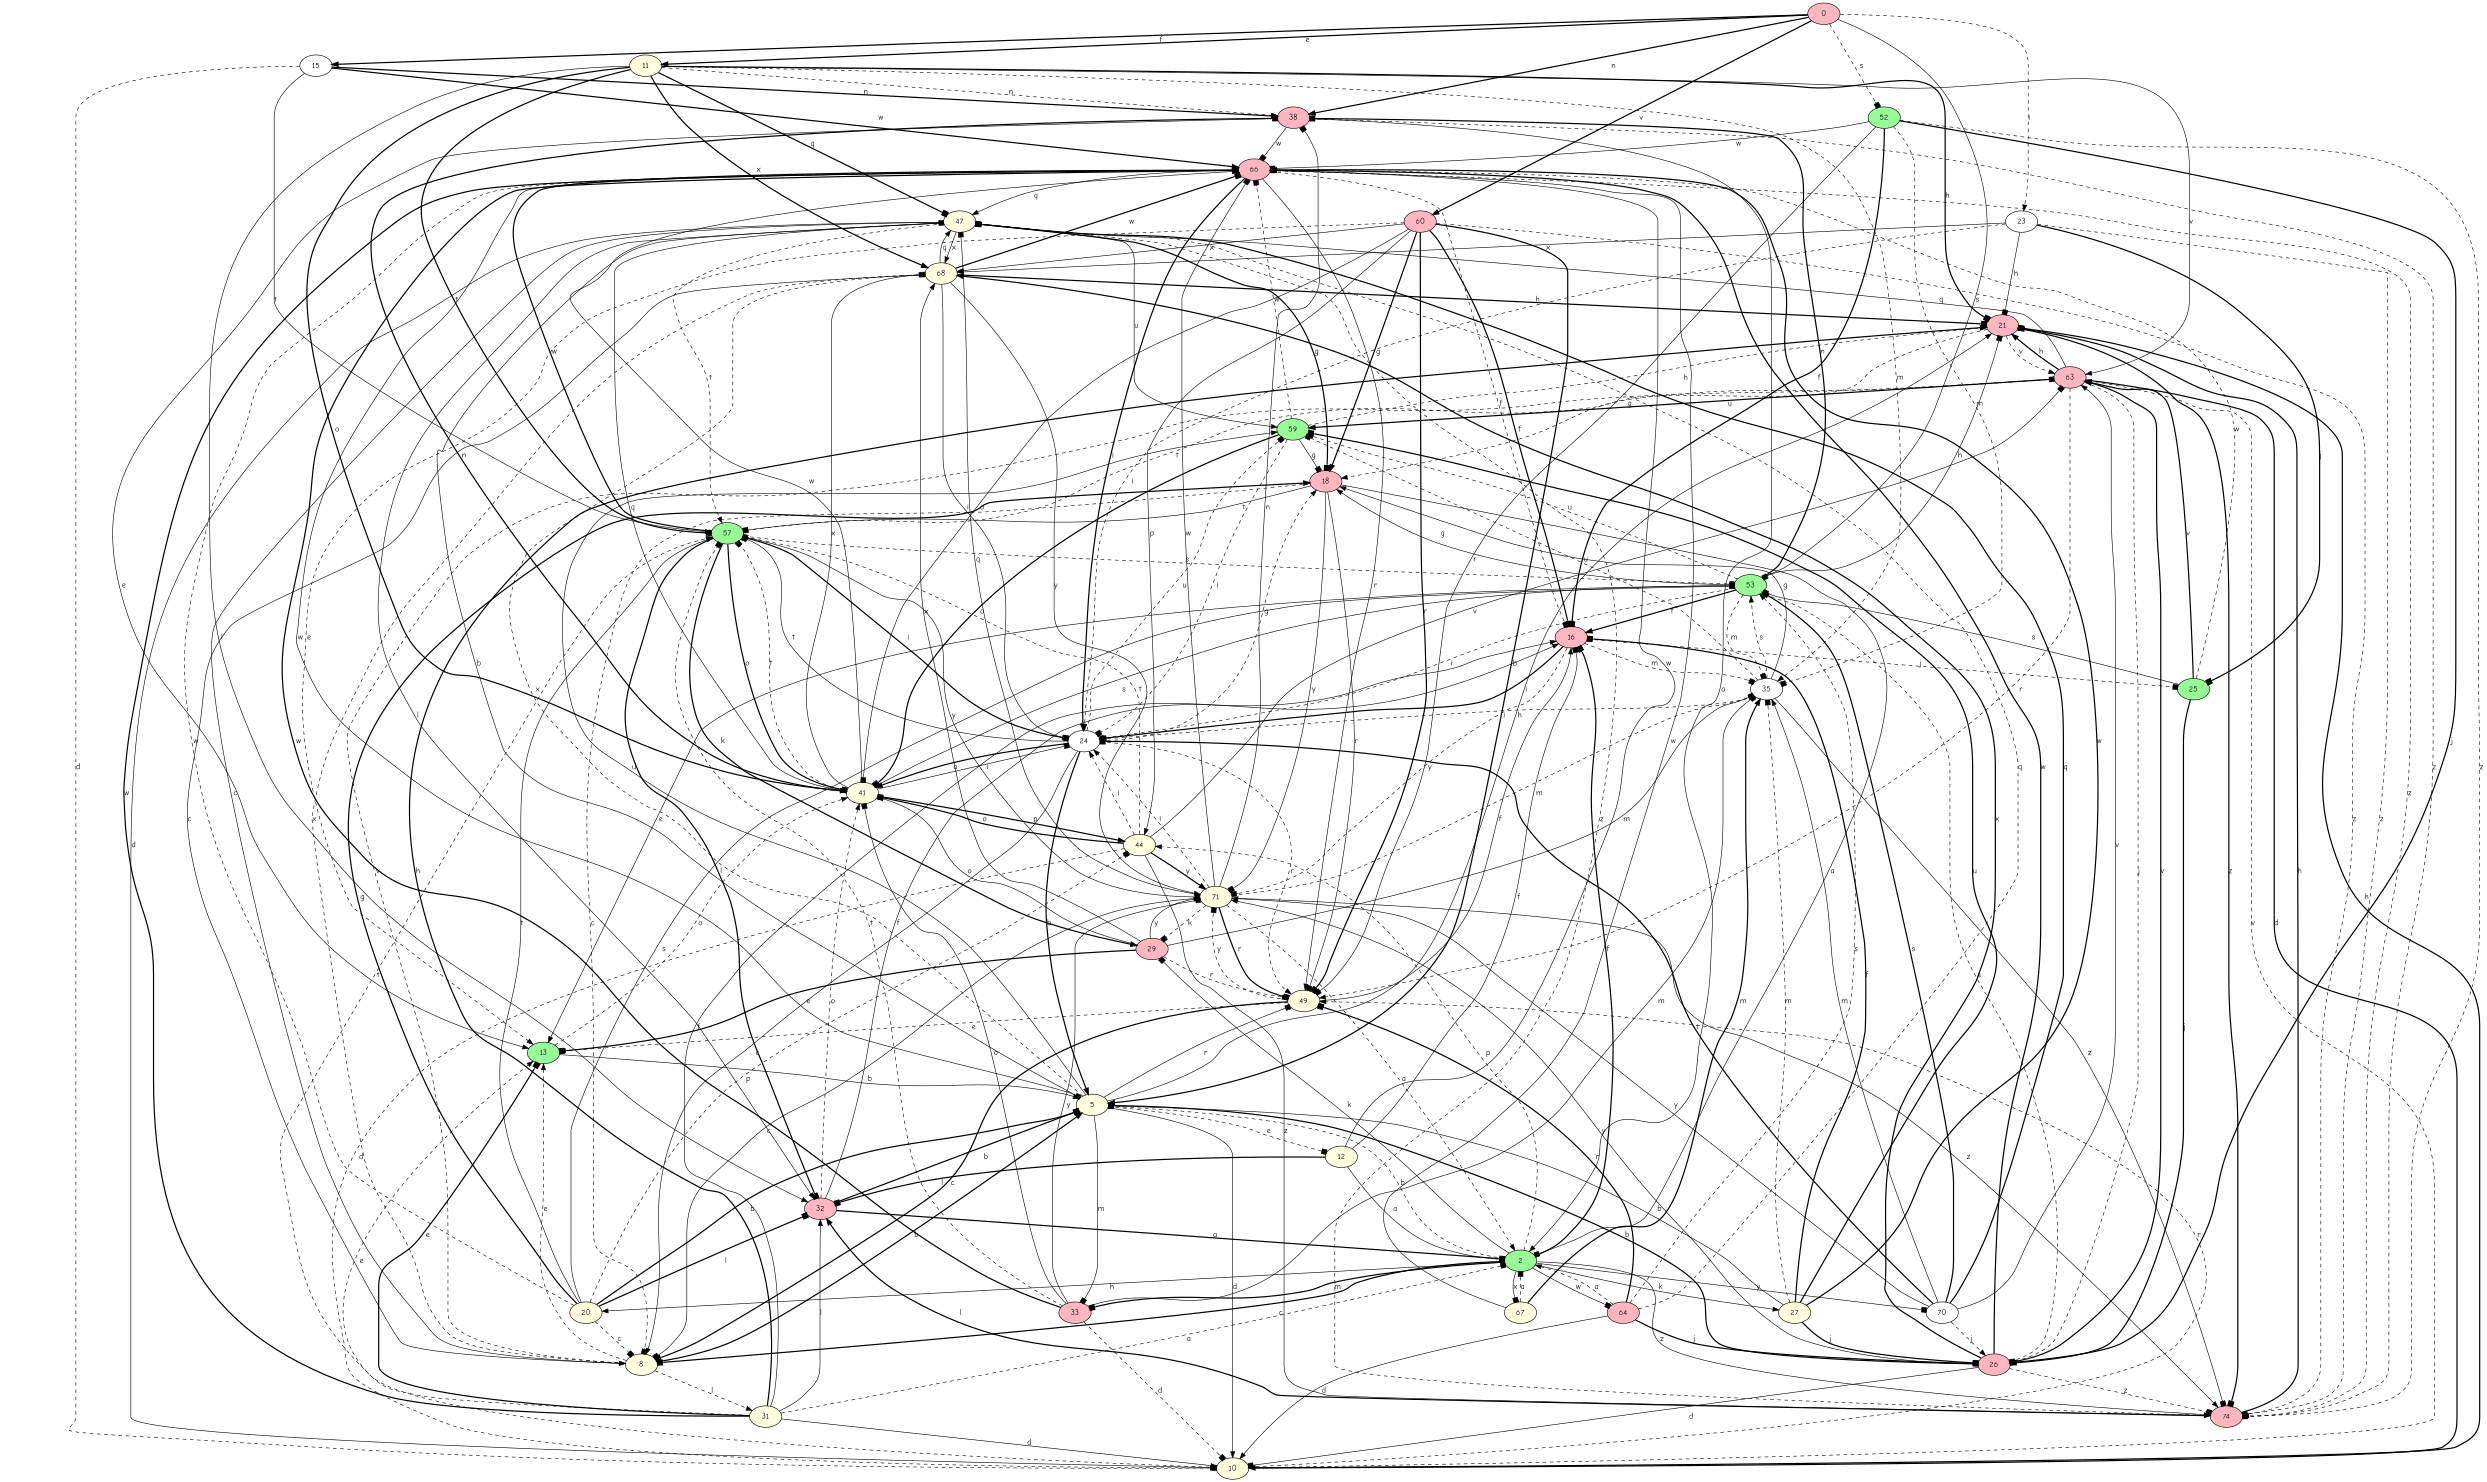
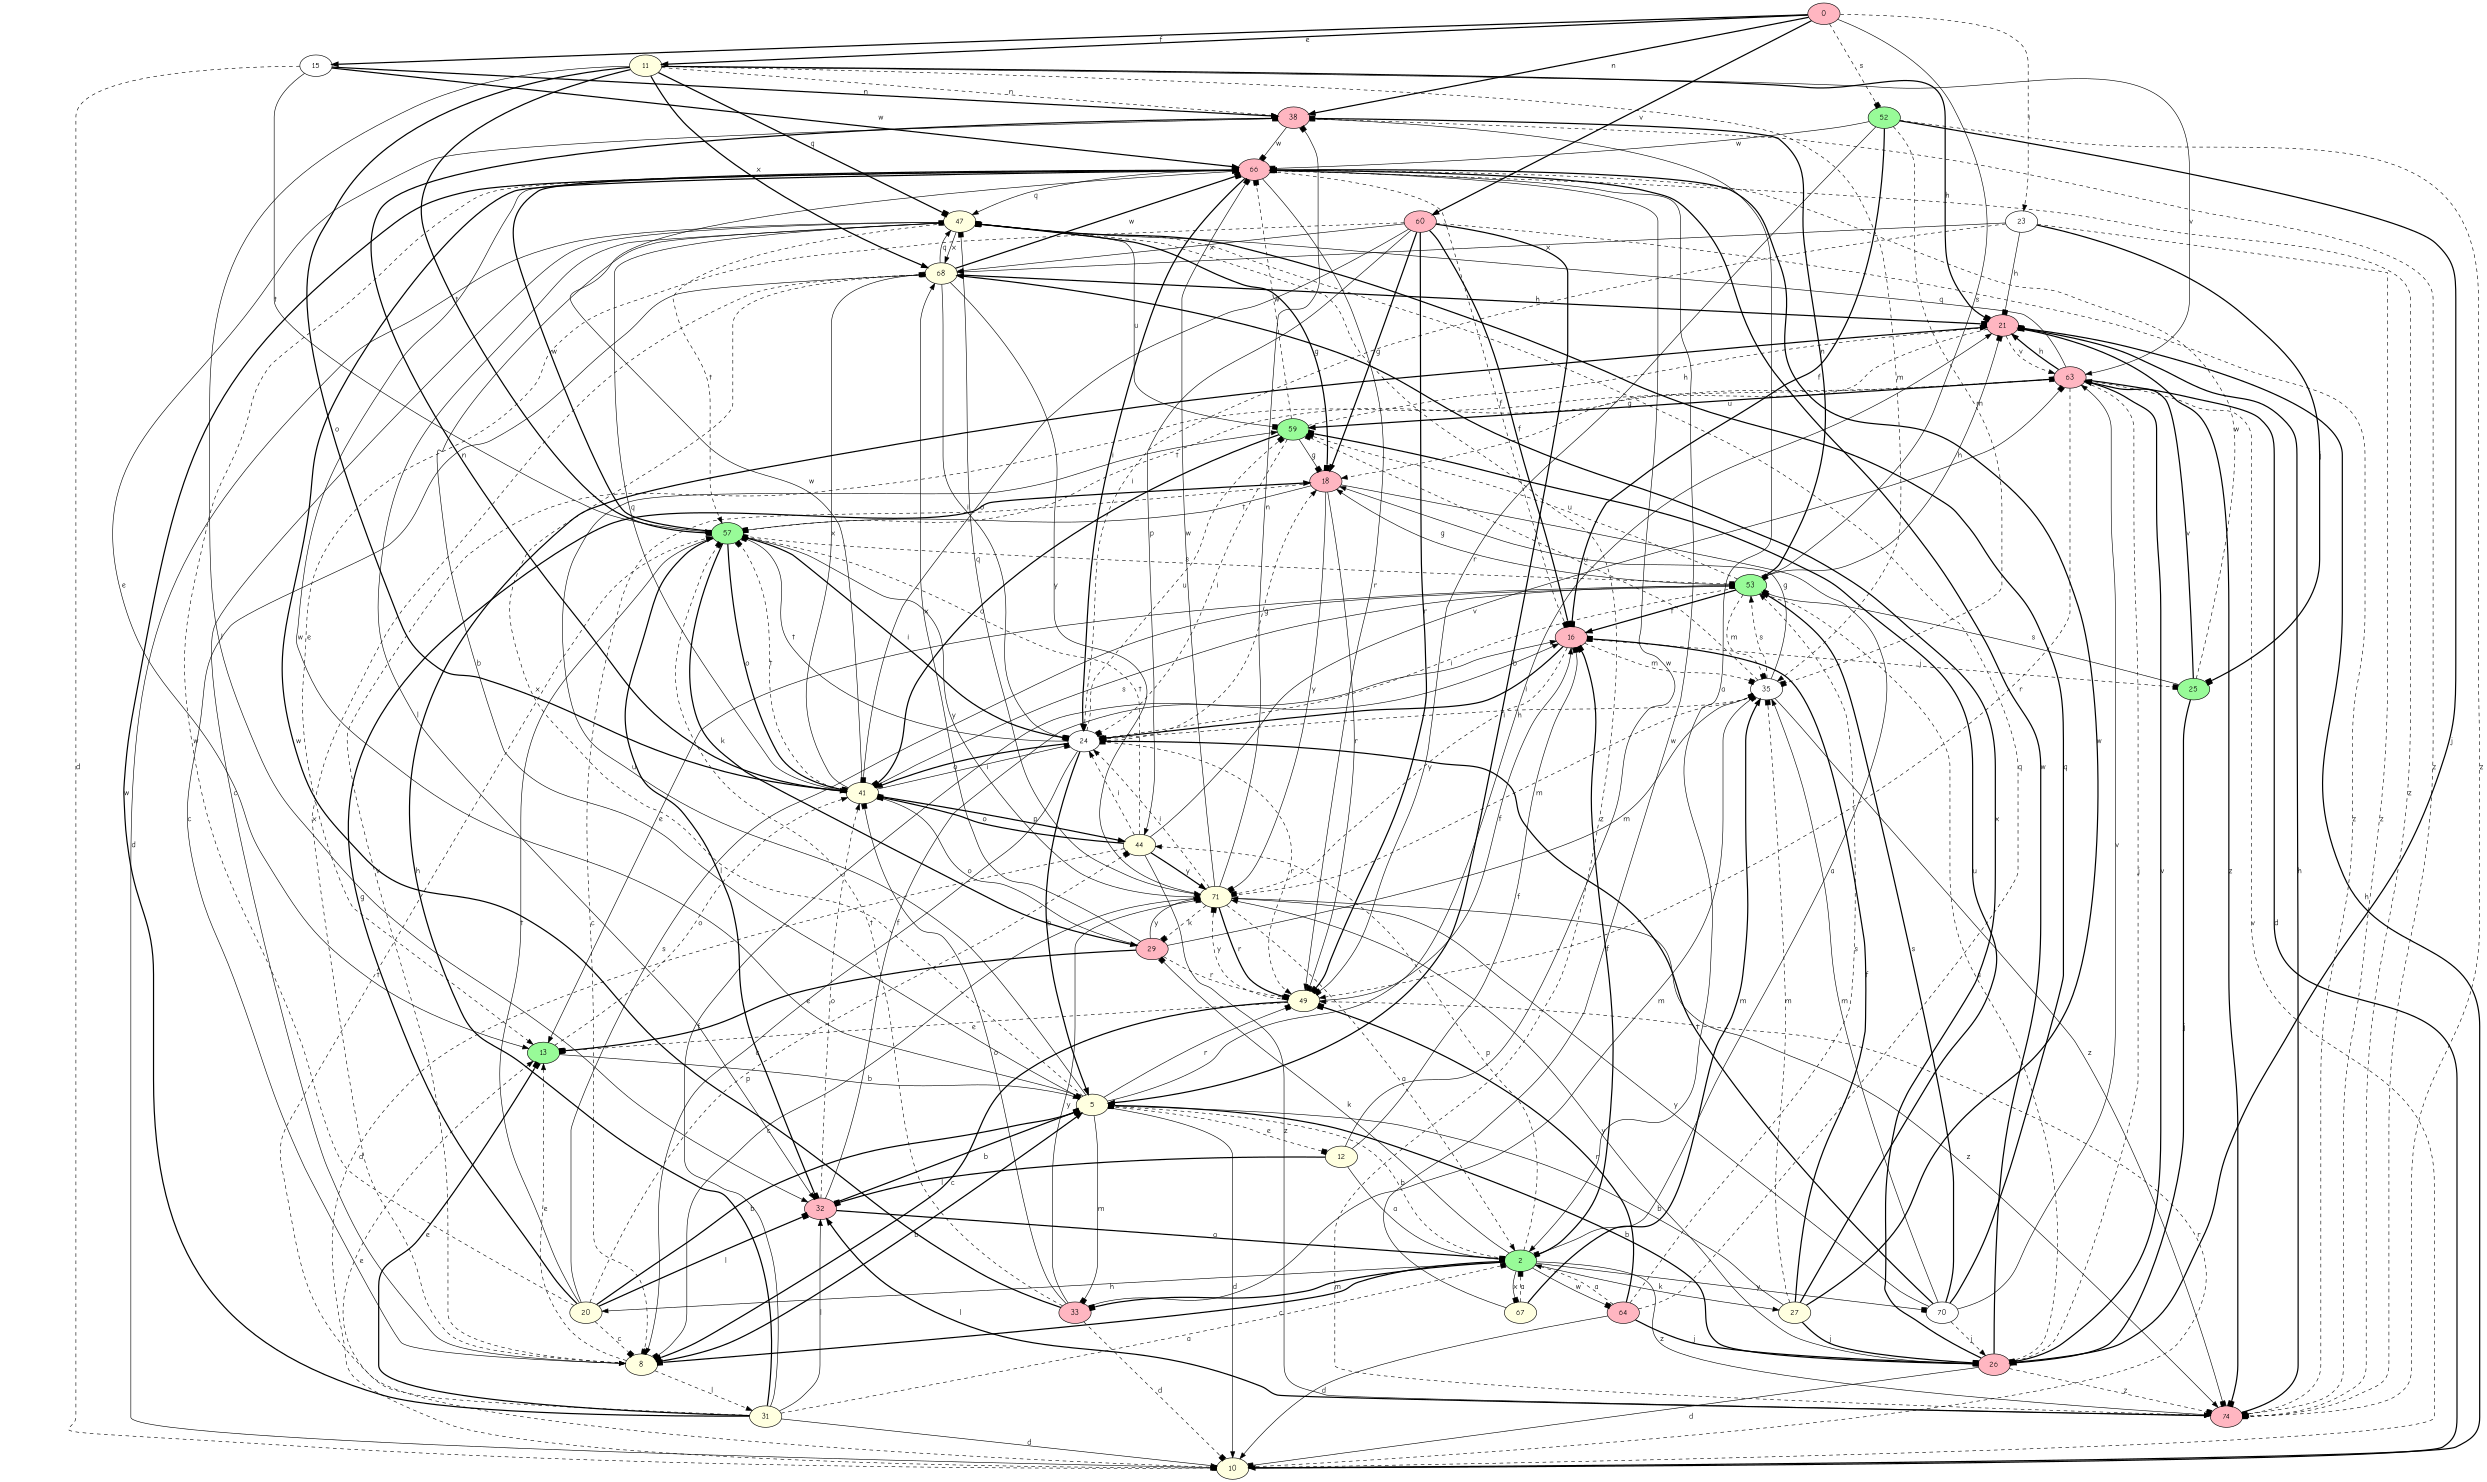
edge "47" -> "59": arrowhead normal -> box
